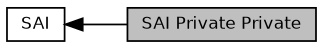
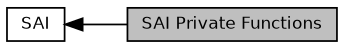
node "SAI Private Private": label "SAI Private Private" -> "SAI Private Functions"
